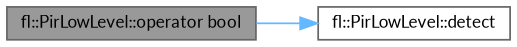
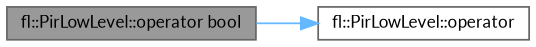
node "fl::PirLowLevel::detect": label "fl::PirLowLevel::detect" -> "fl::PirLowLevel::operator"
